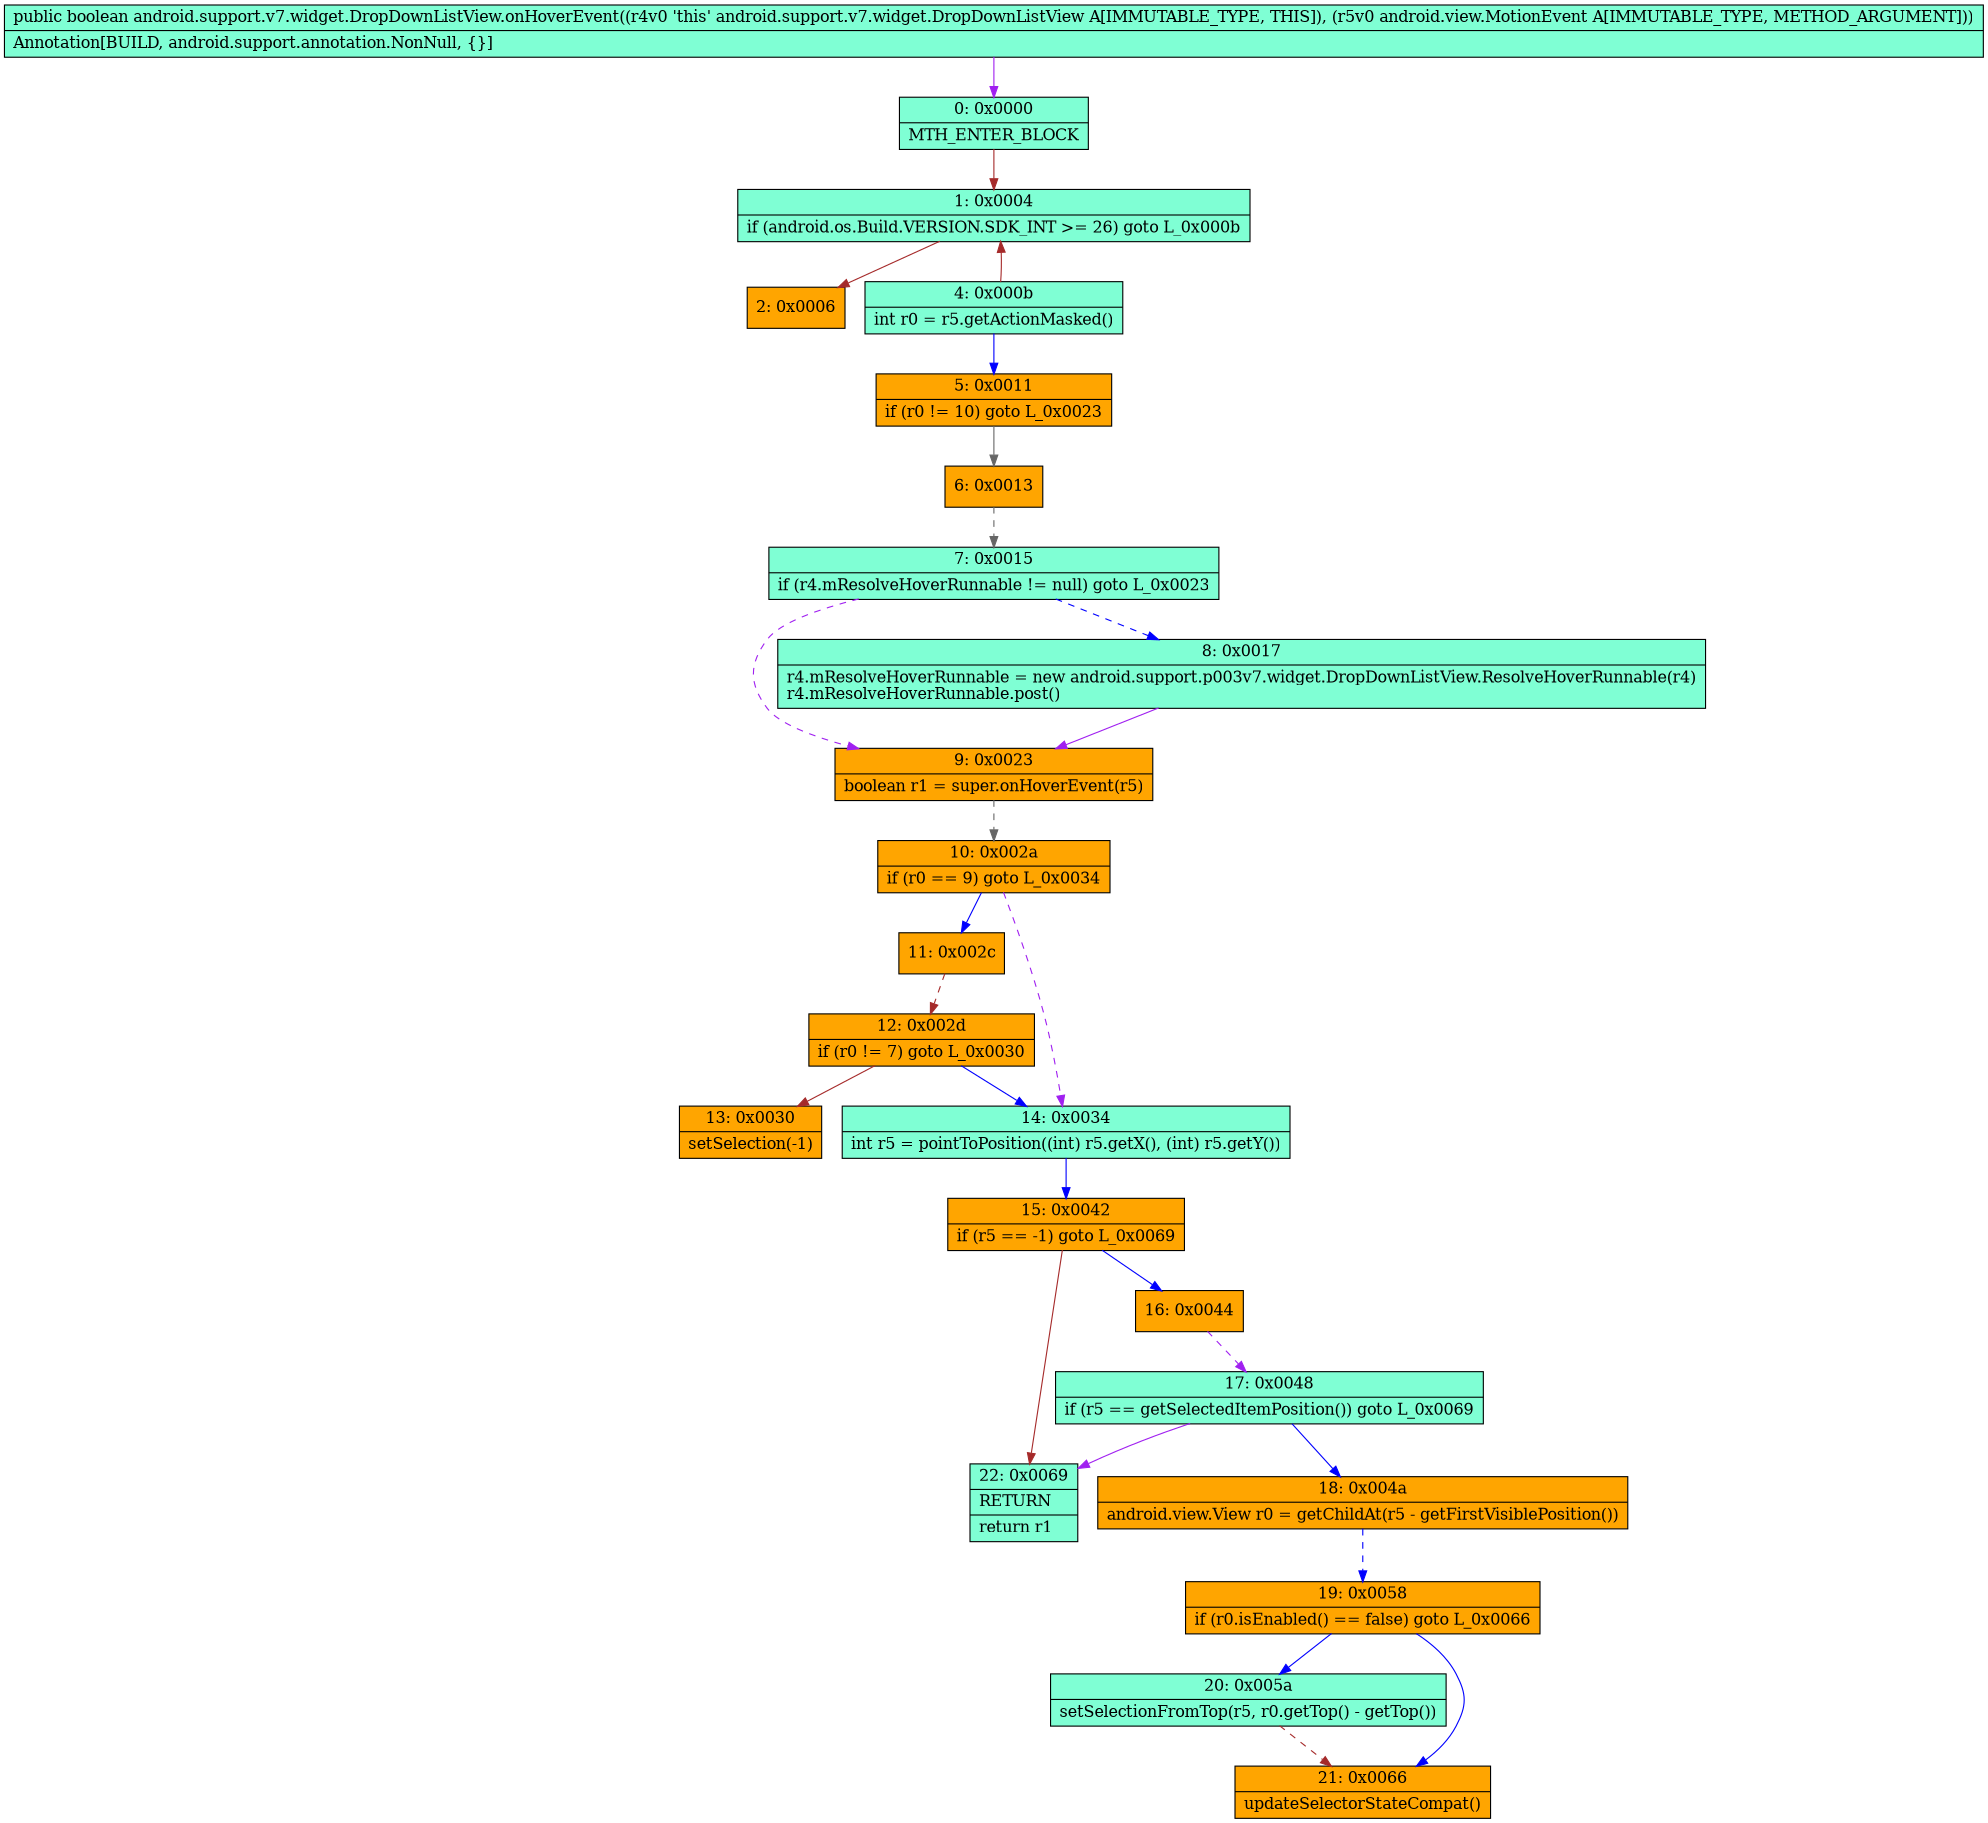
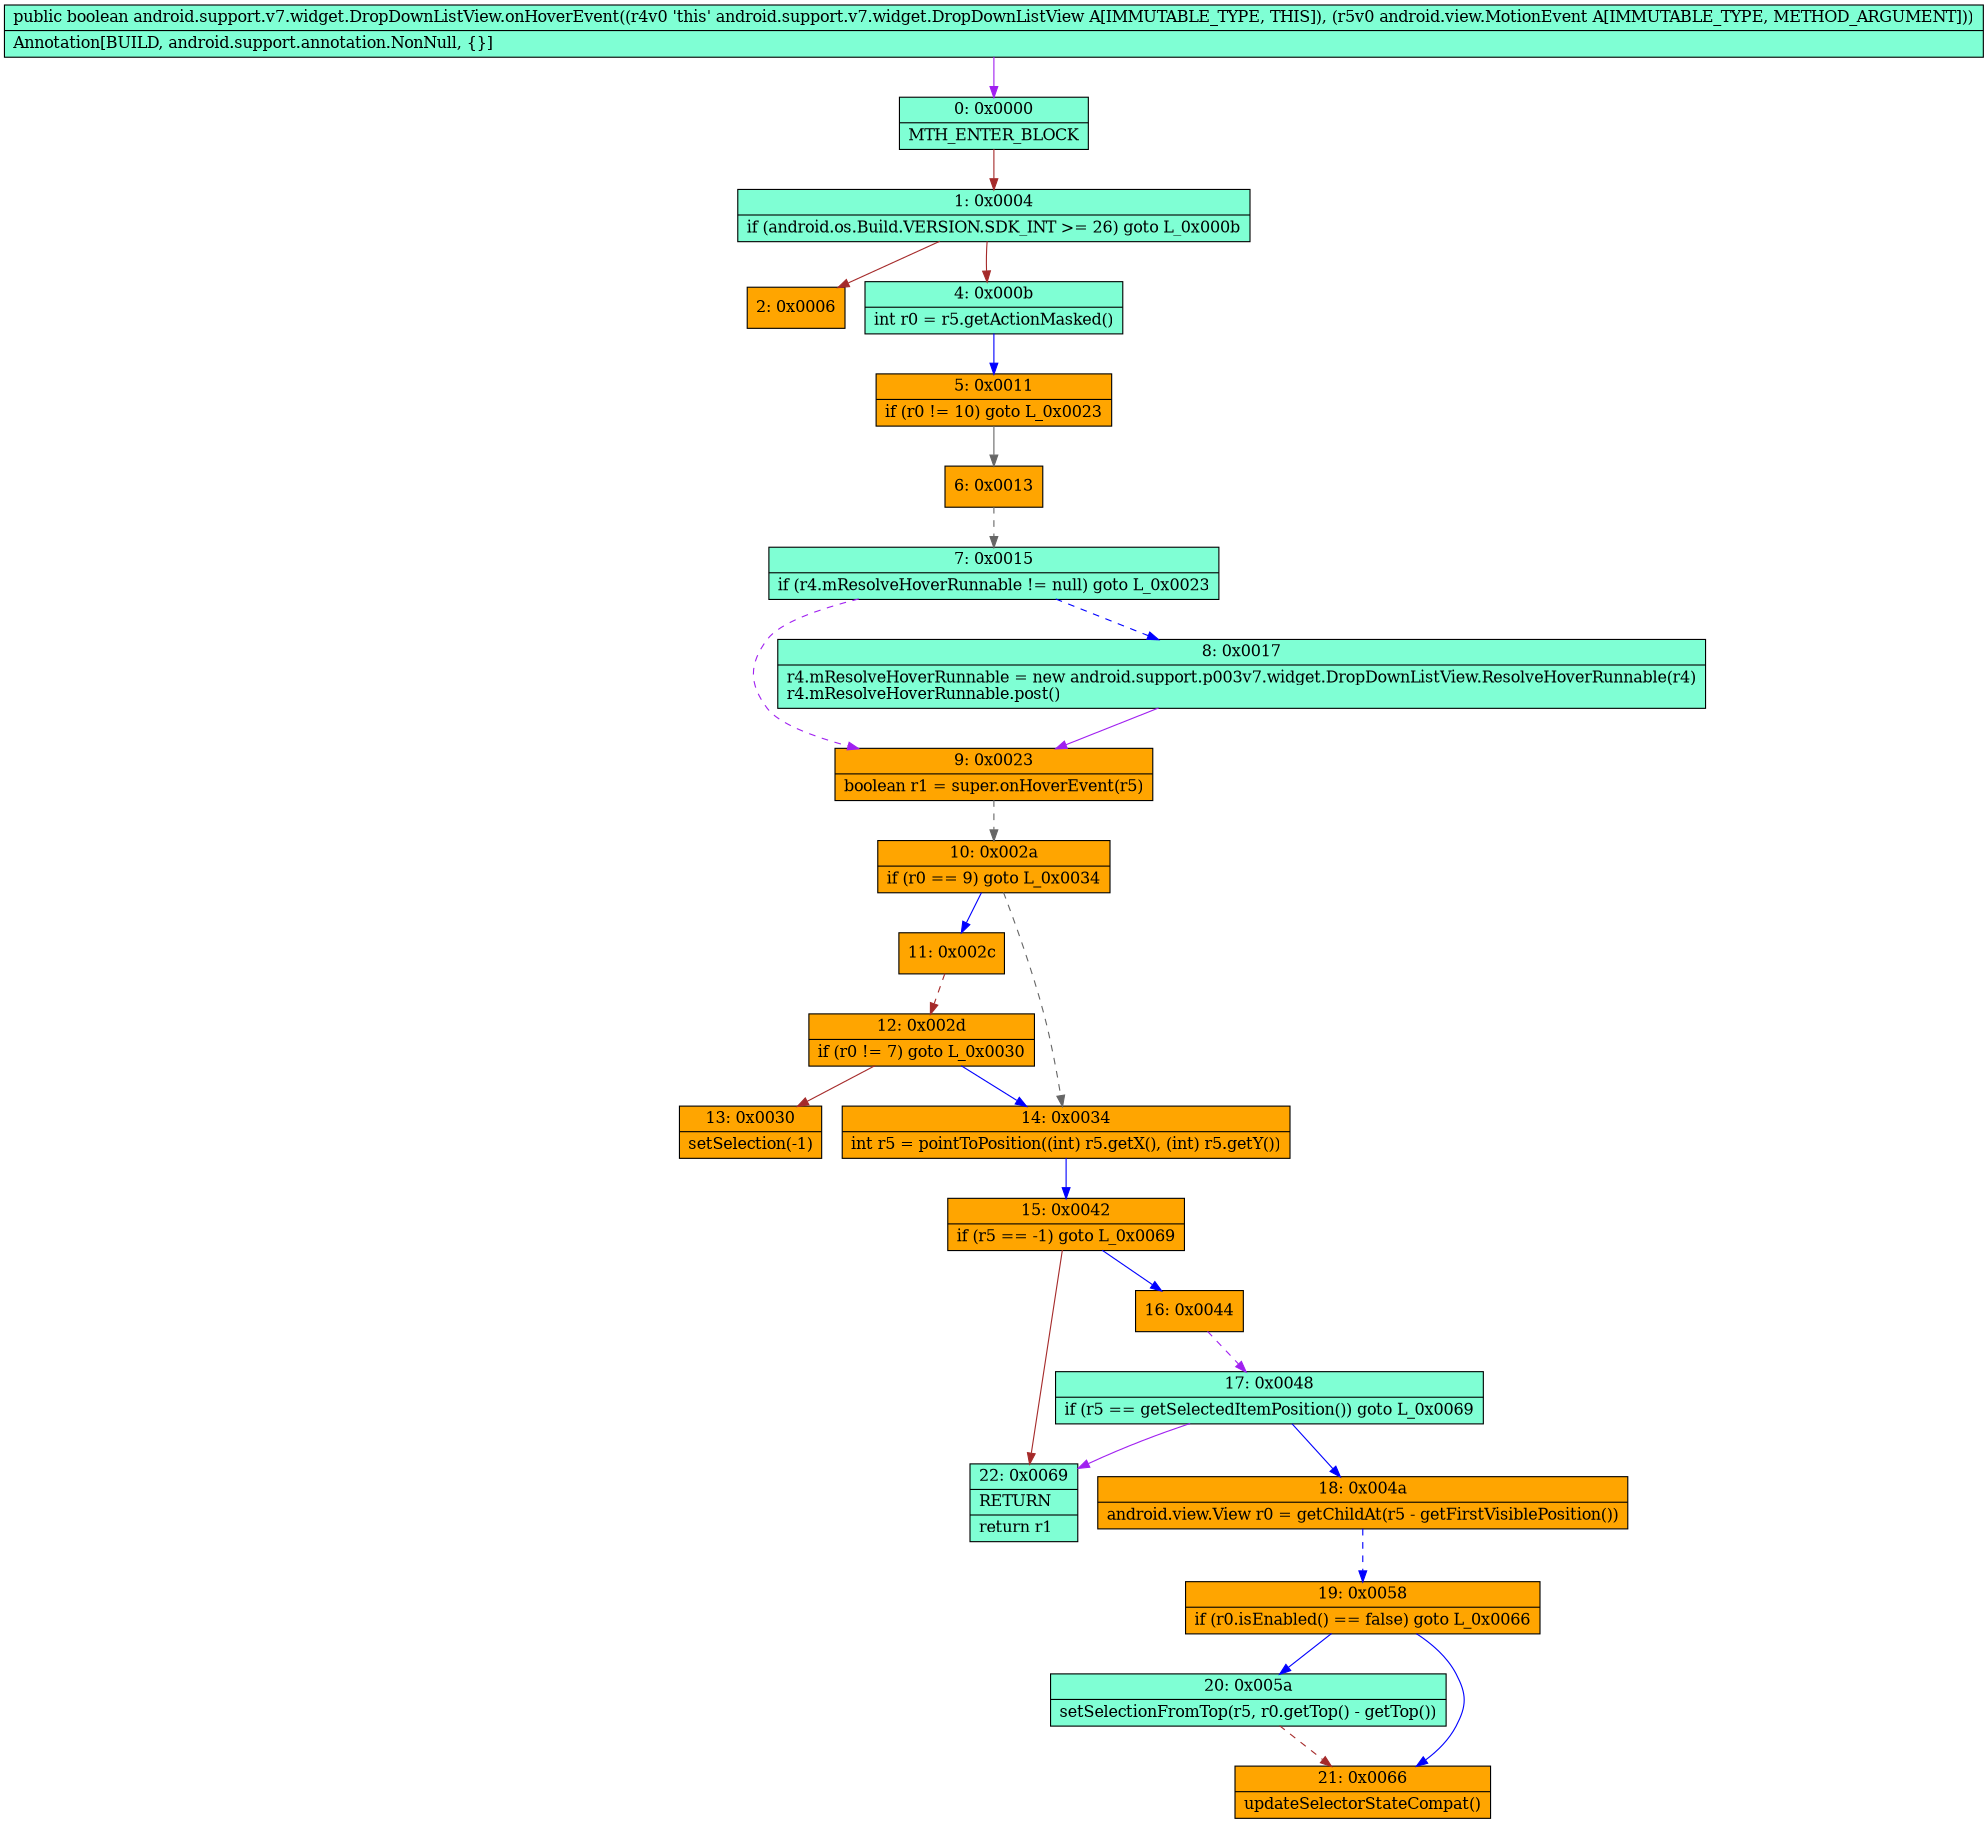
edge "4: 0x000b" -> "1: 0x0004": reversed
edge "10: 0x002a" -> "14: 0x0034": color purple -> gray40
node "14: 0x0034": fillcolor aquamarine -> orange
